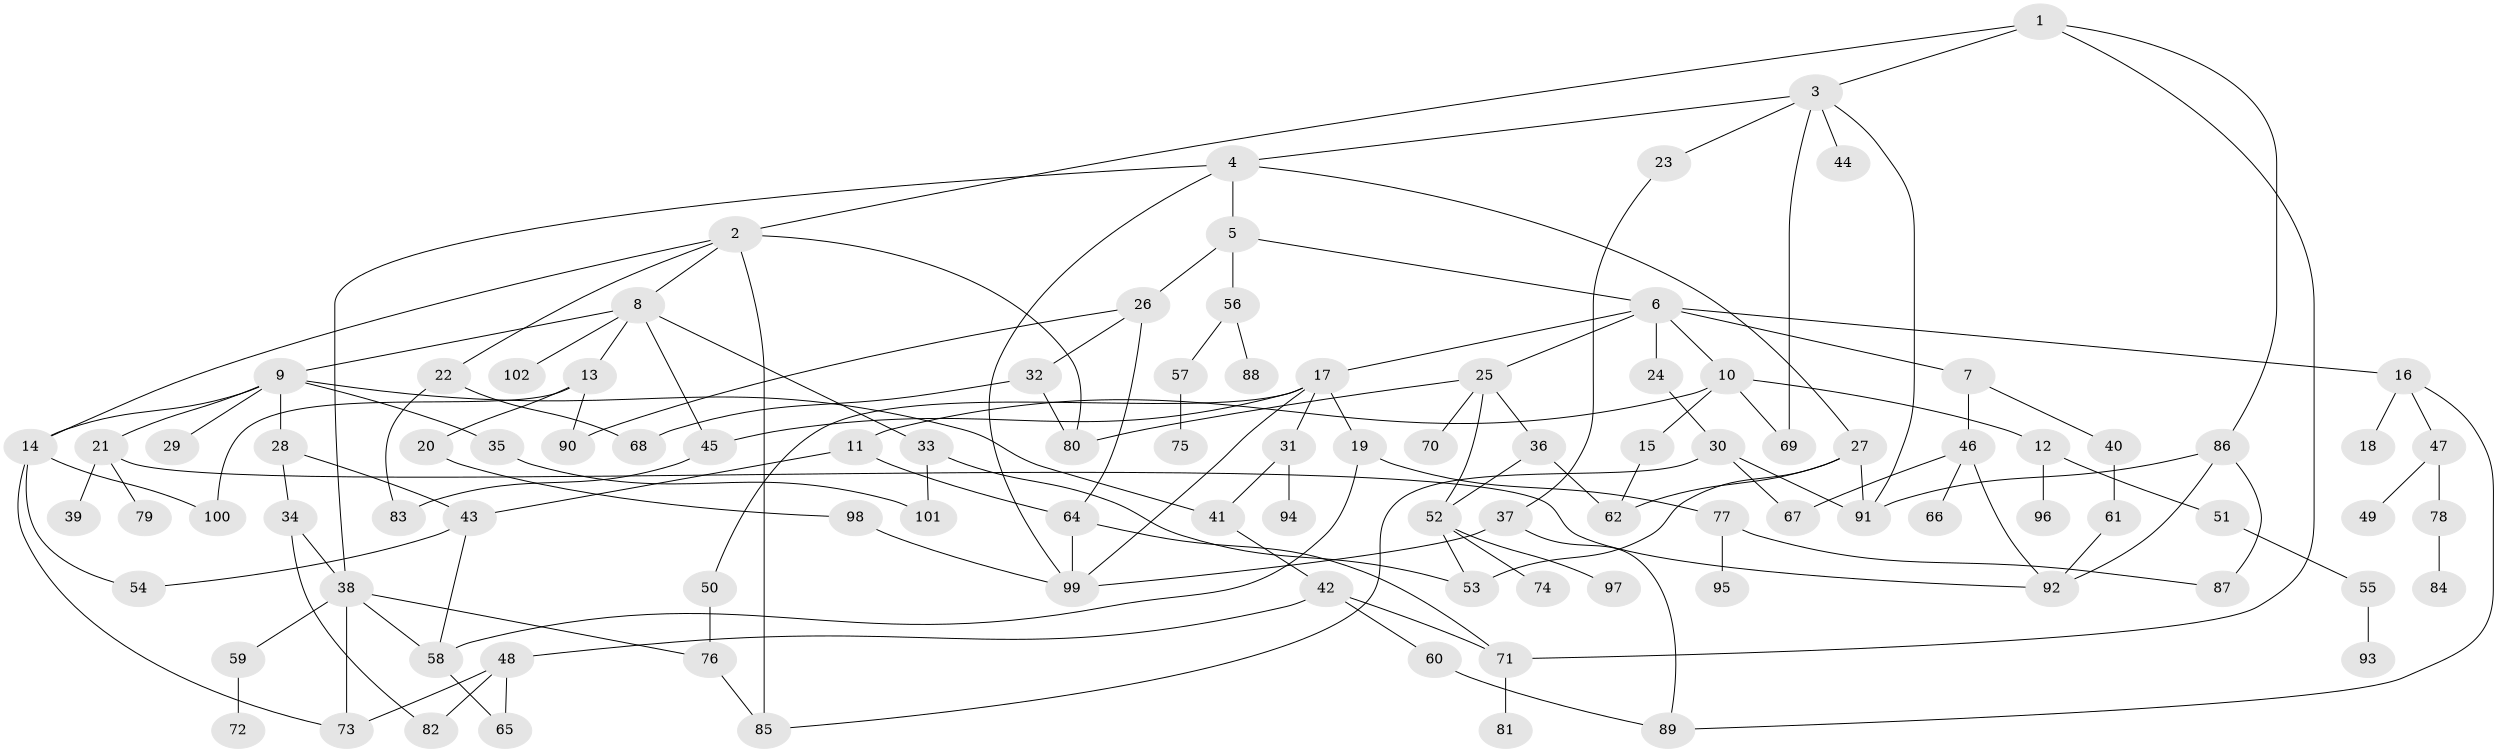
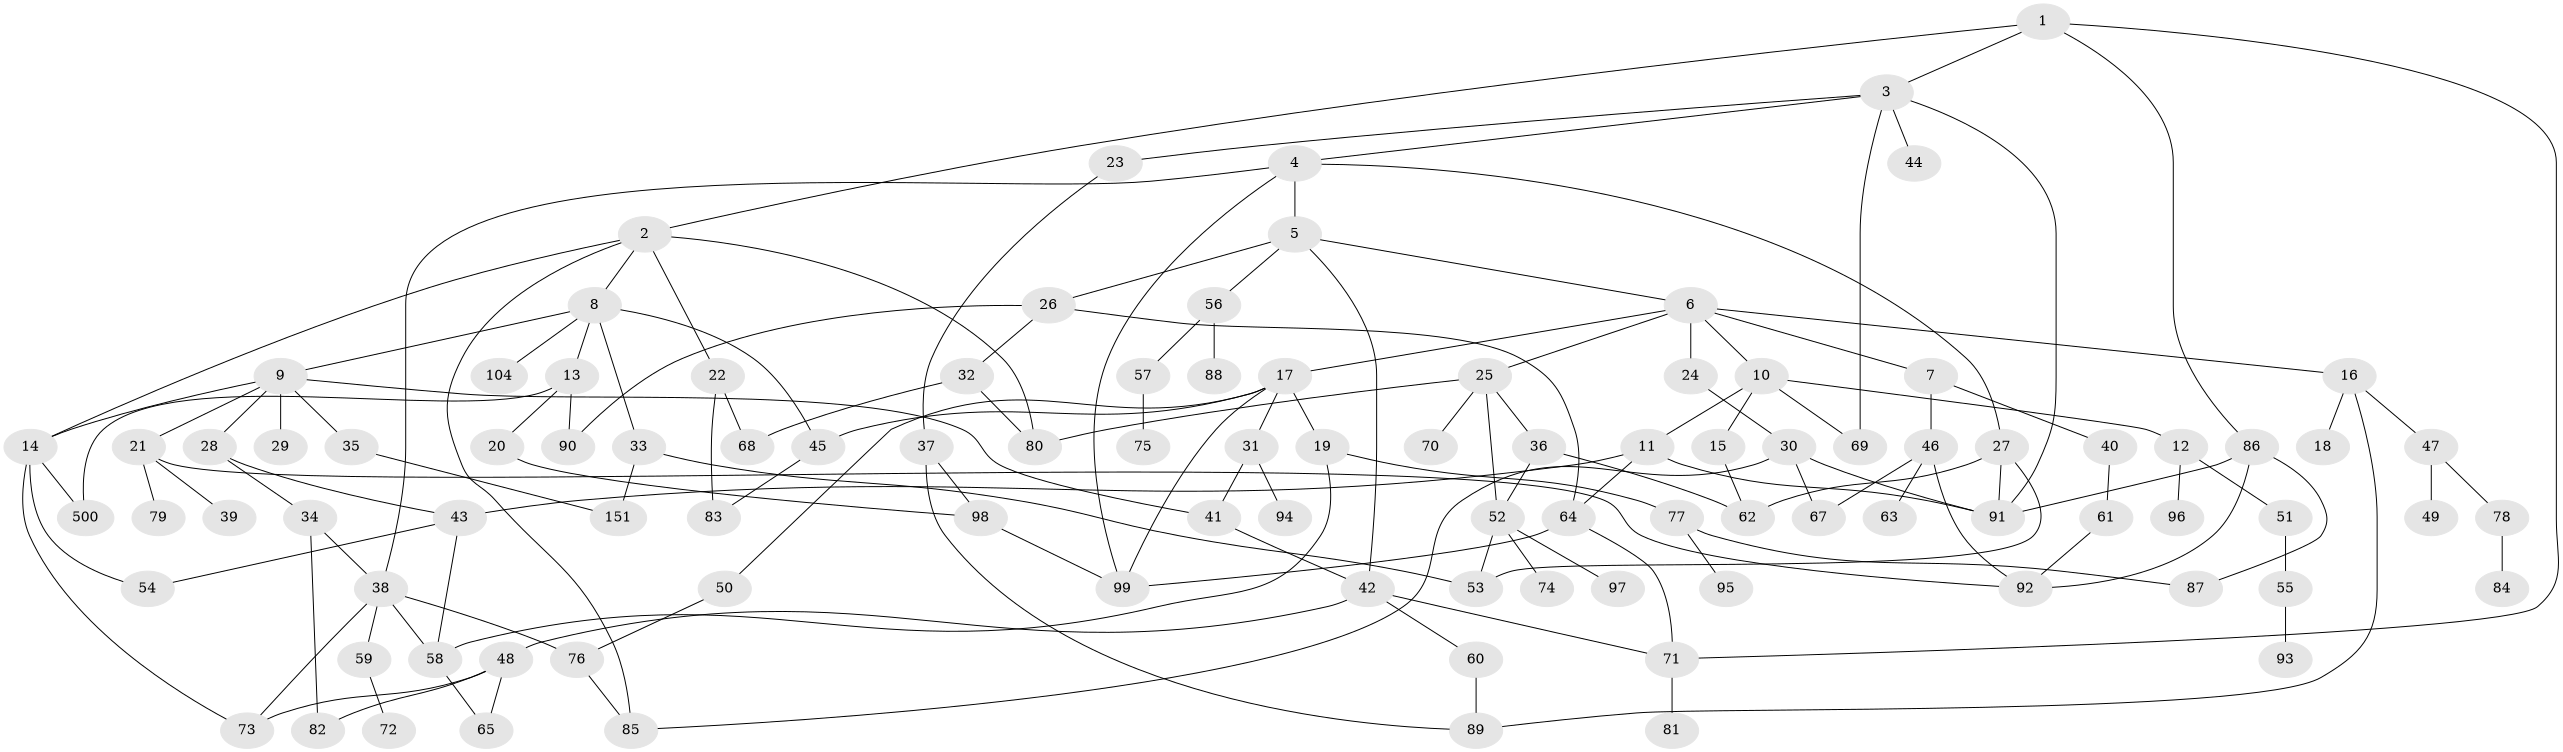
node "102": label "102" -> "104"
edge "5" -- "42": added
edge "11" -- "91": added
node "100": label "100" -> "500"
node "101": label "101" -> "151"
node "66": label "66" -> "63"
edge "37" -- "99": now "37" -- "98"
